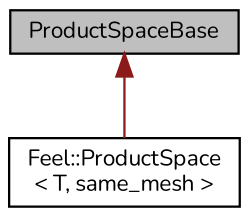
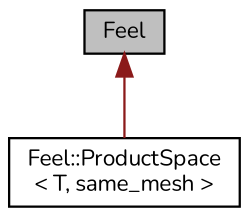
node "ProductSpaceBase": label "ProductSpaceBase" -> "Feel"
